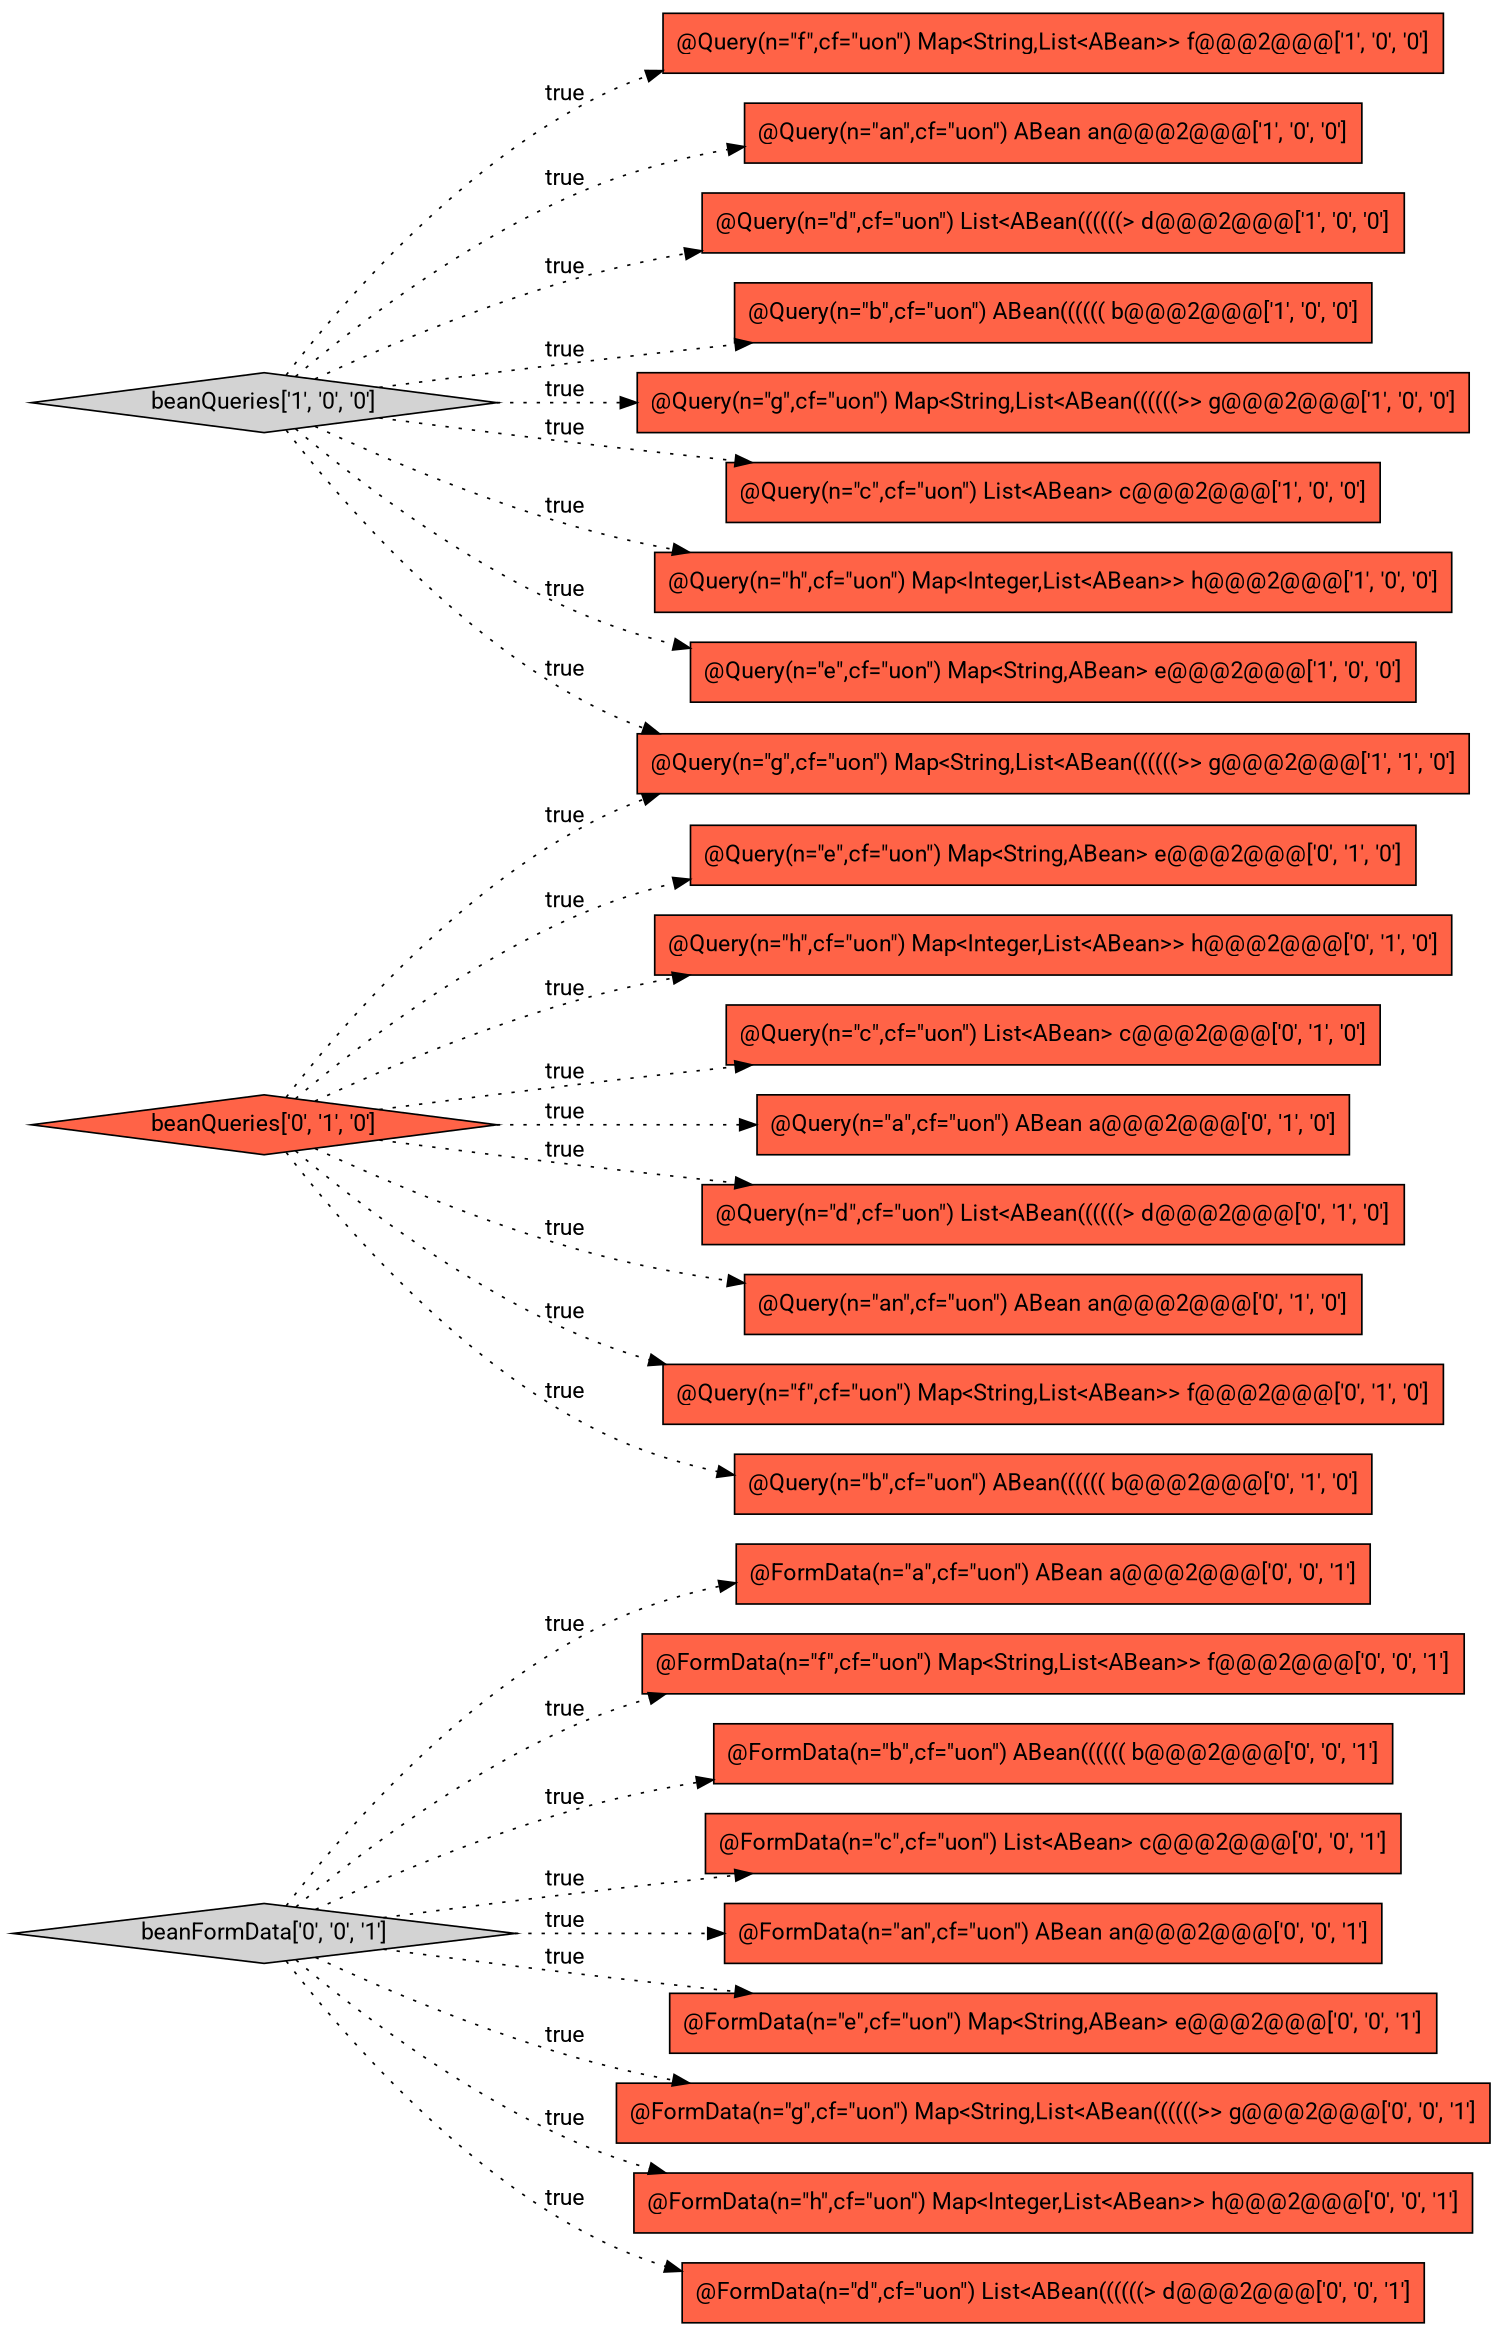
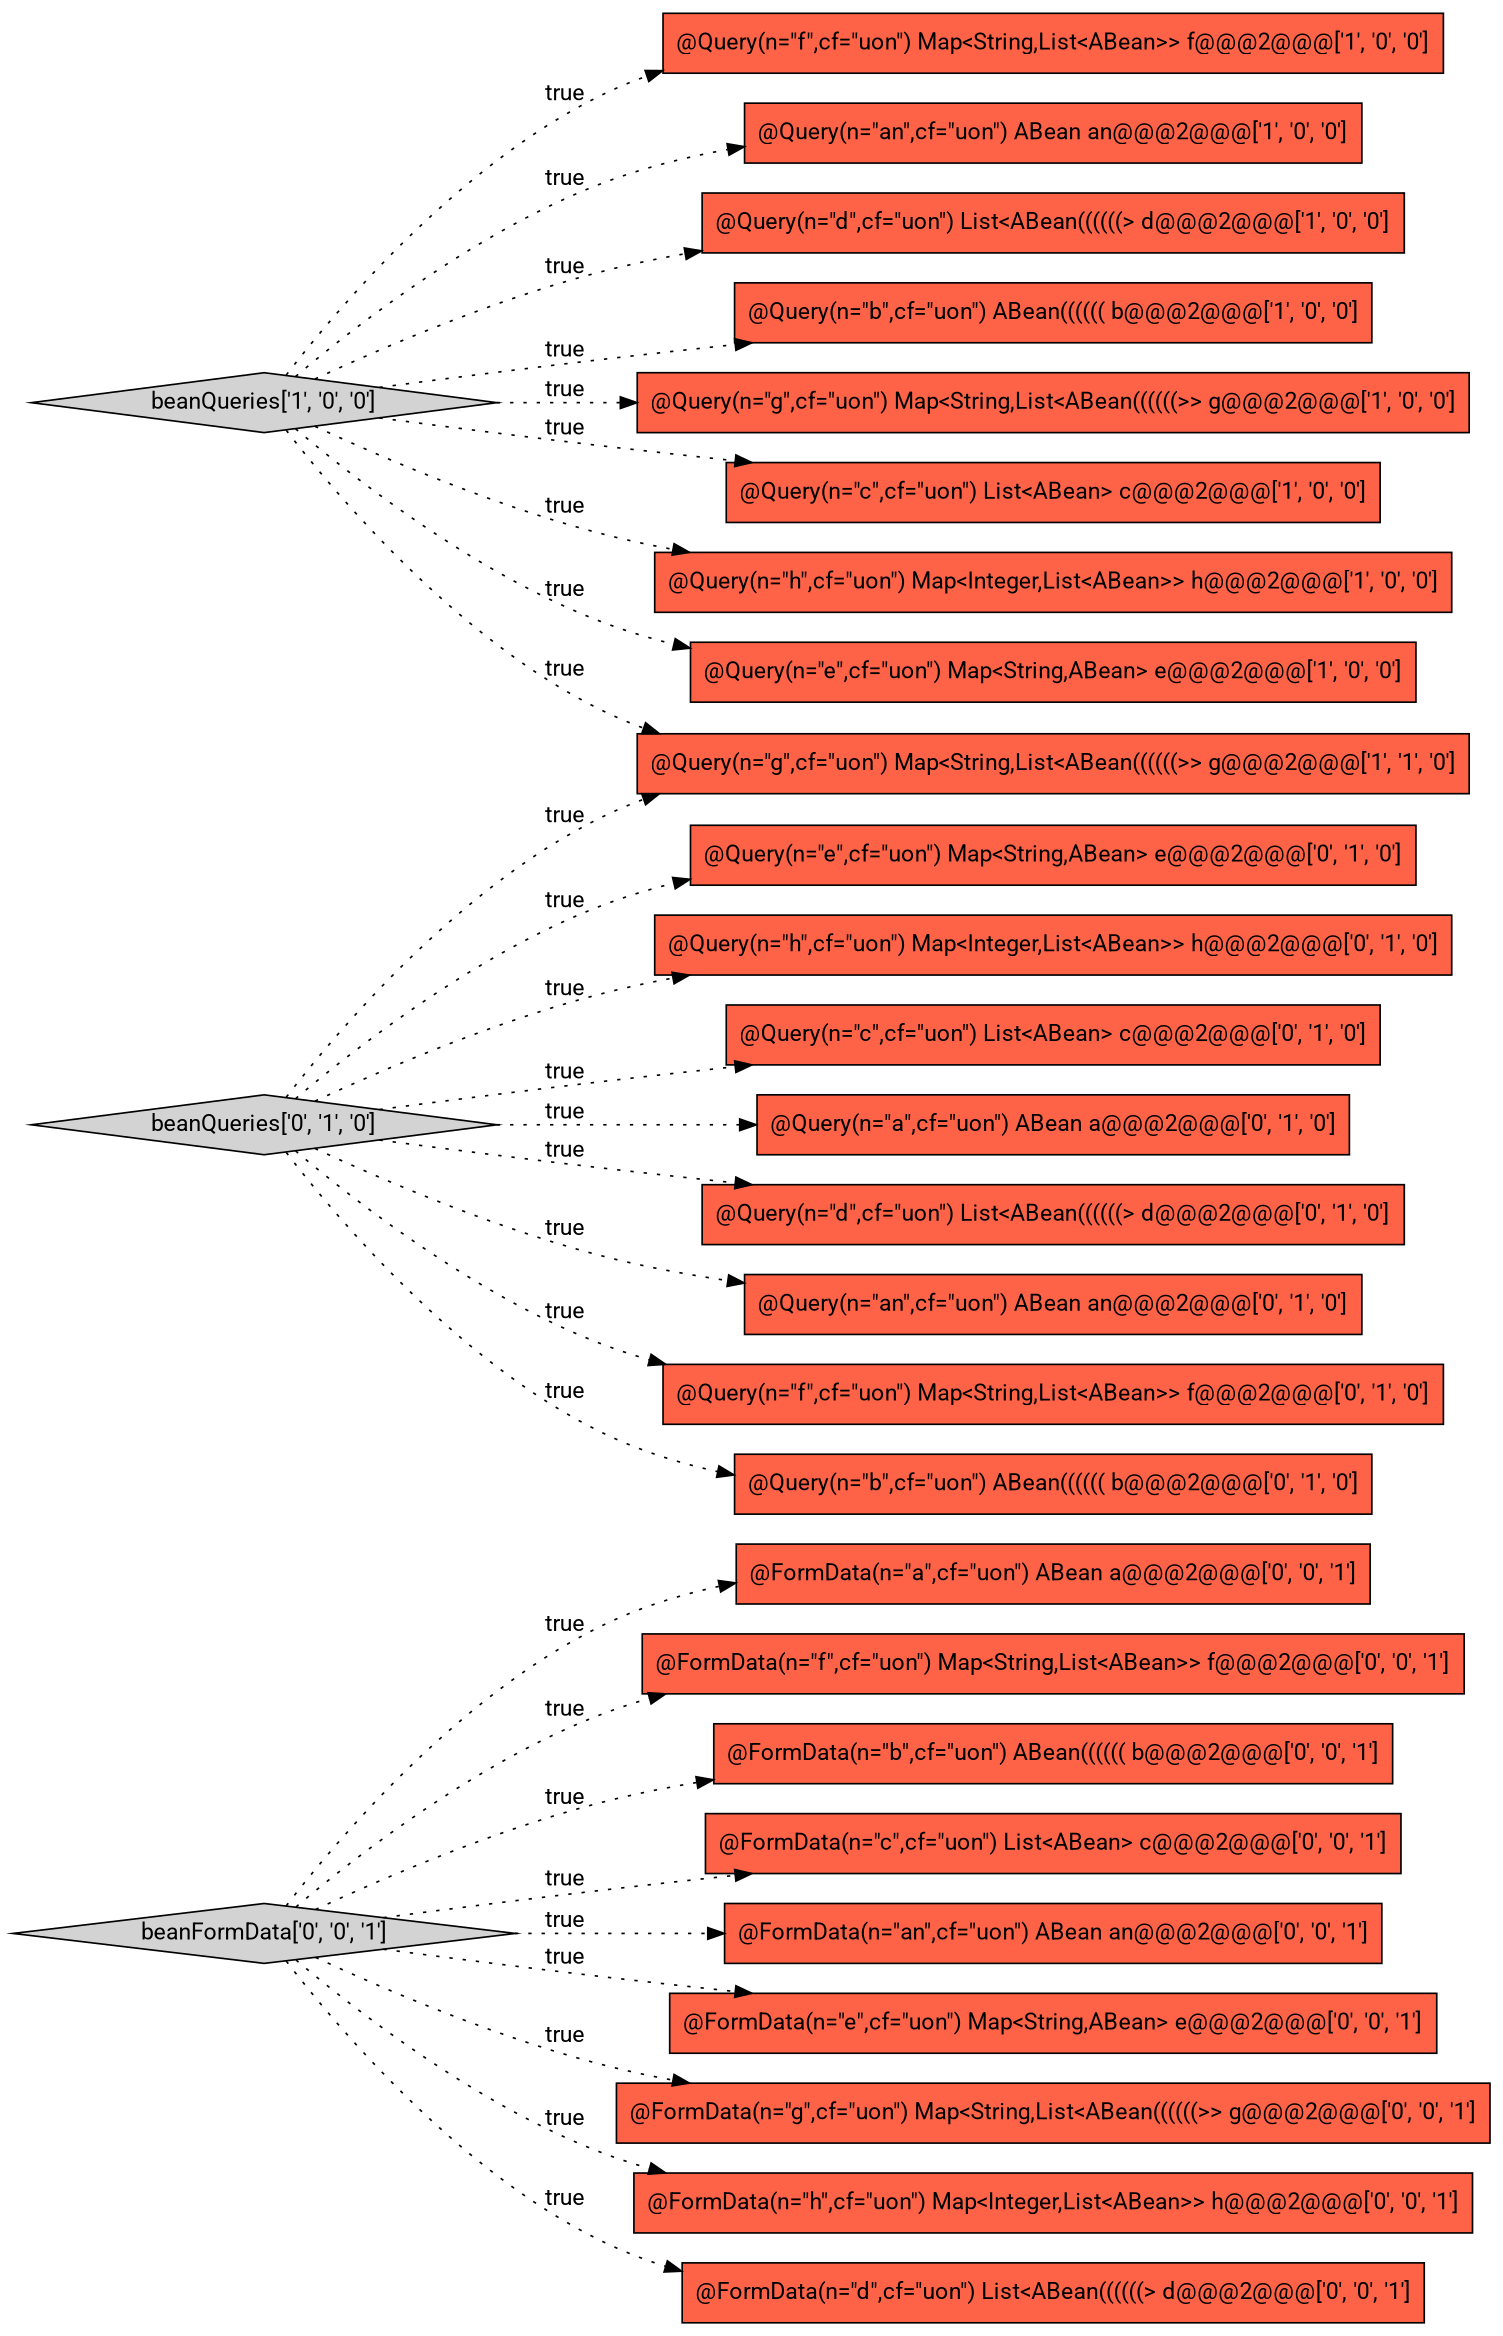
node "beanQueries['0', '1', '0']": fillcolor tomato -> lightgray
